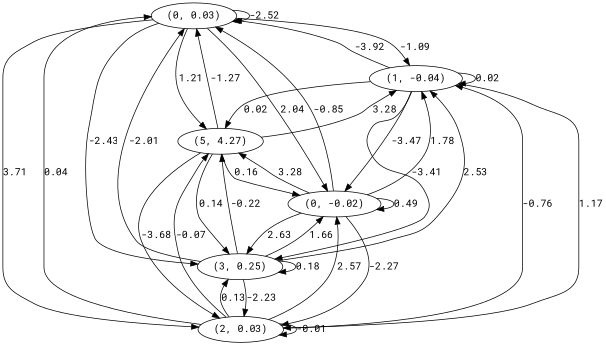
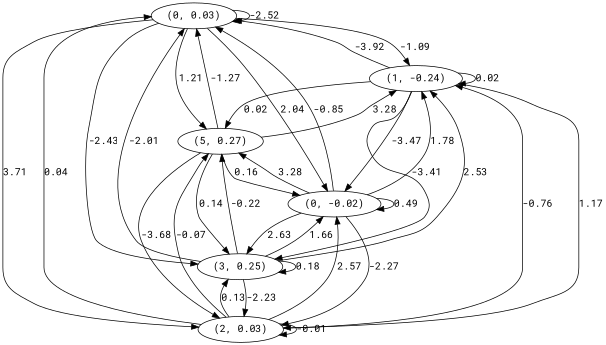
node "(1, -0.04)": label "(1, -0.04)" -> "(1, -0.24)"
node "(5, 4.27)": label "(5, 4.27)" -> "(5, 0.27)"
